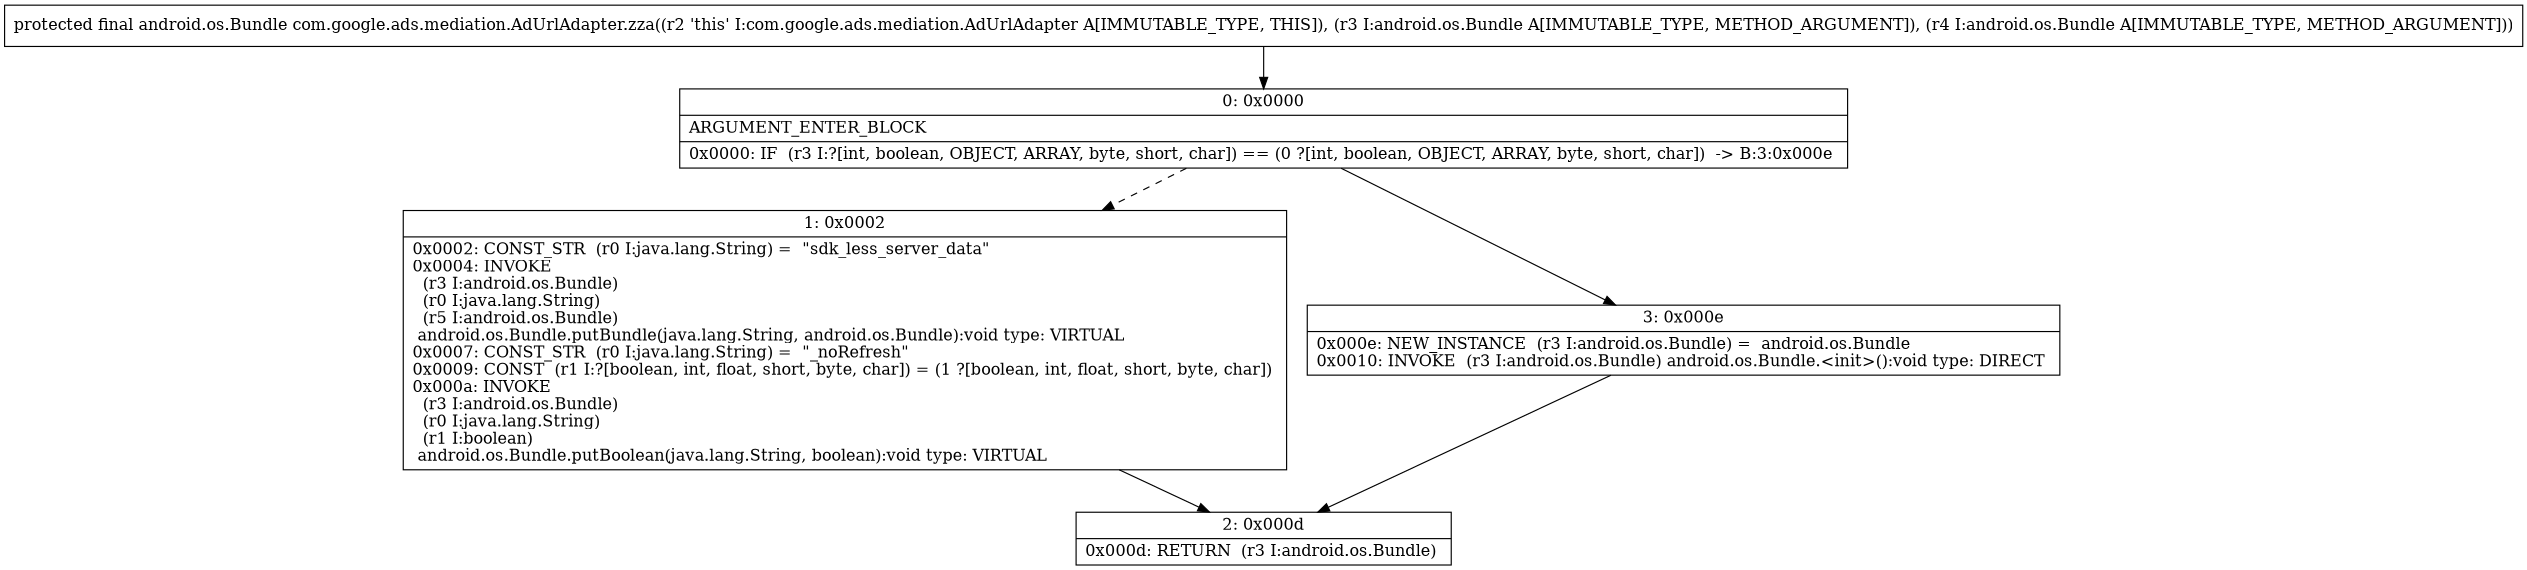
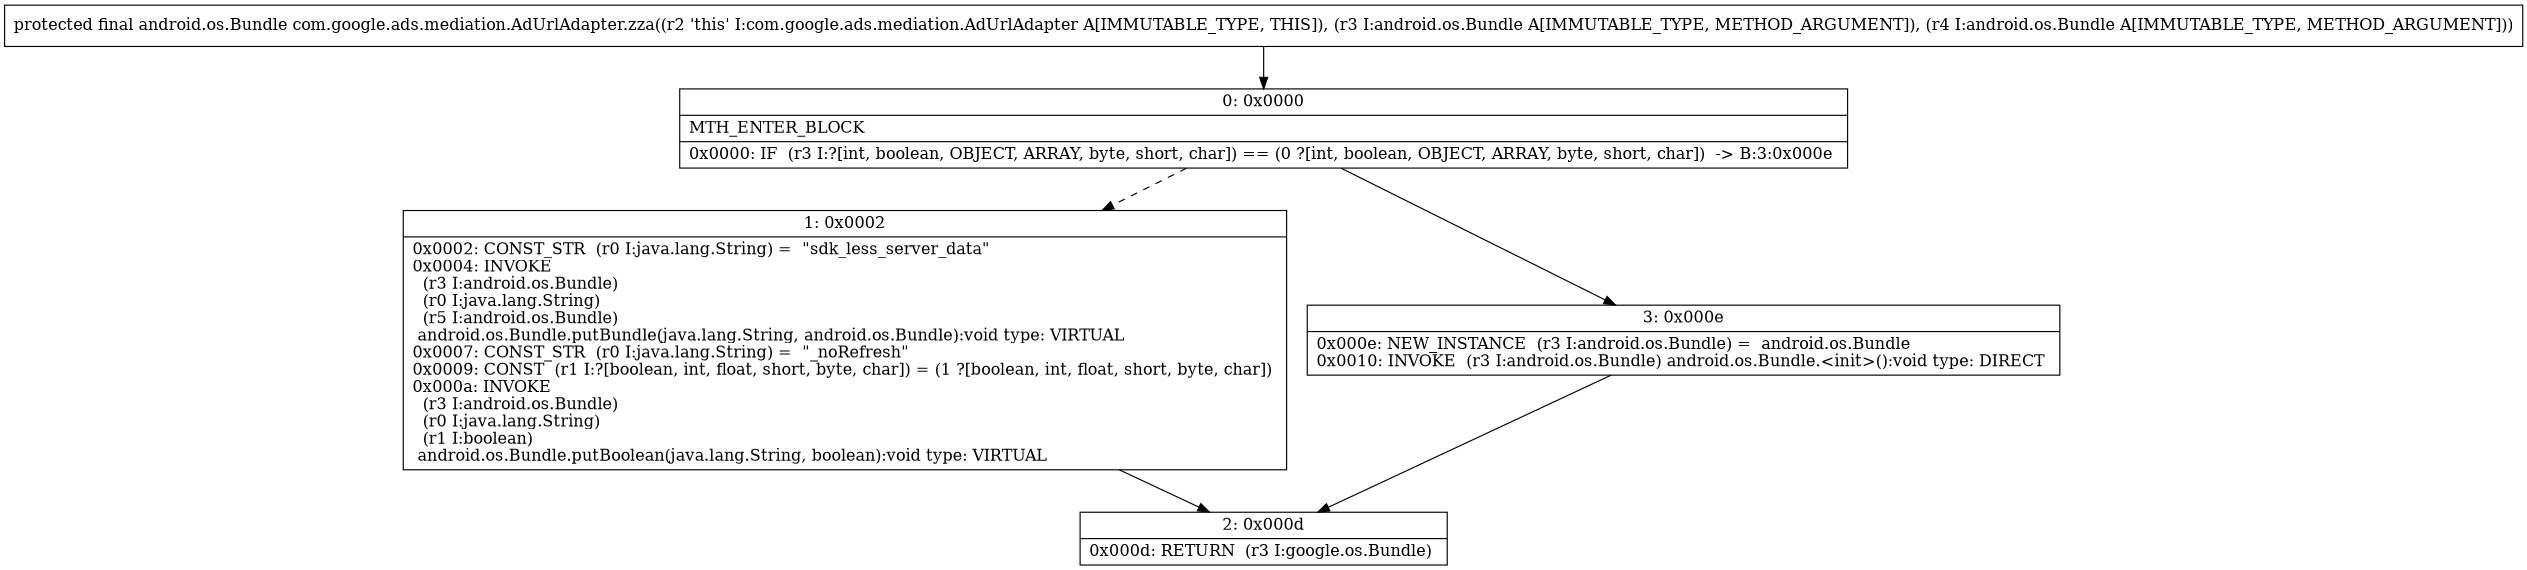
node "0: 0x0000": text "ARGUMENT_ENTER_BLOCK" -> "MTH_ENTER_BLOCK"
node "2: 0x000d": text "0x000d: RETURN  (r3 I:android.os.Bundle)" -> "0x000d: RETURN  (r3 I:google.os.Bundle)"
